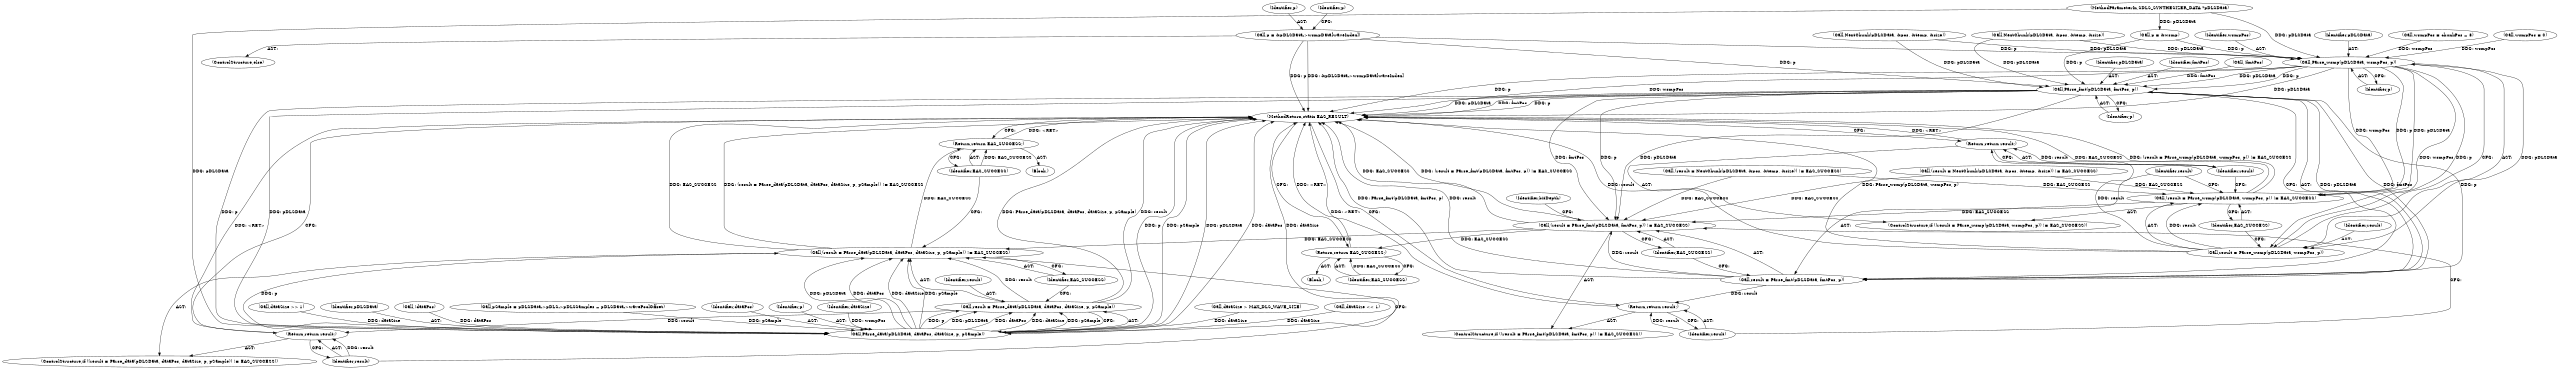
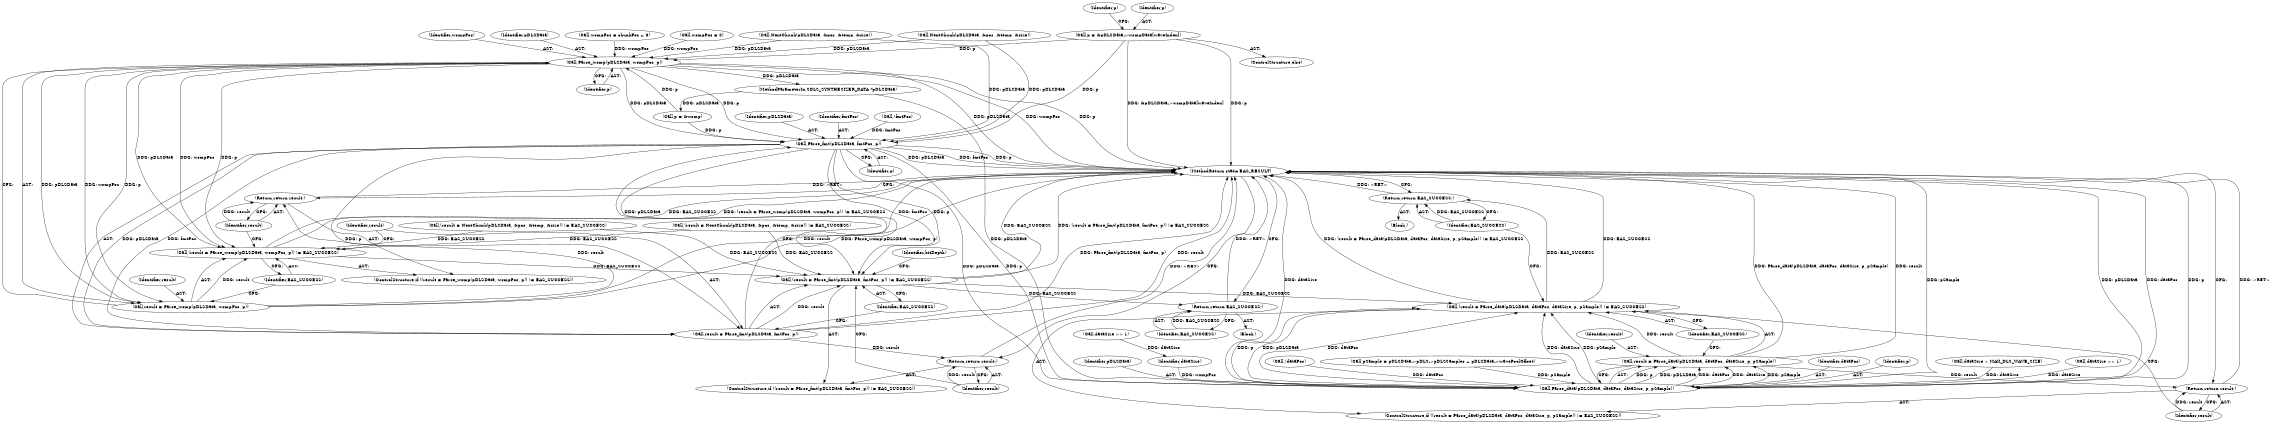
edge "(MethodParameterIn,SDLS_SYNTHESIZER_DATA *pDLSData)" -> "(Call,Parse_wsmp(pDLSData, wsmpPos, p))": reversed
edge "(Call,dataSize >> 1)" -> "(Call,Parse_data(pDLSData, dataPos, dataSize, p, pSample))": now "(Call,dataSize >> 1)" -> "(Identifier,dataSize)"
